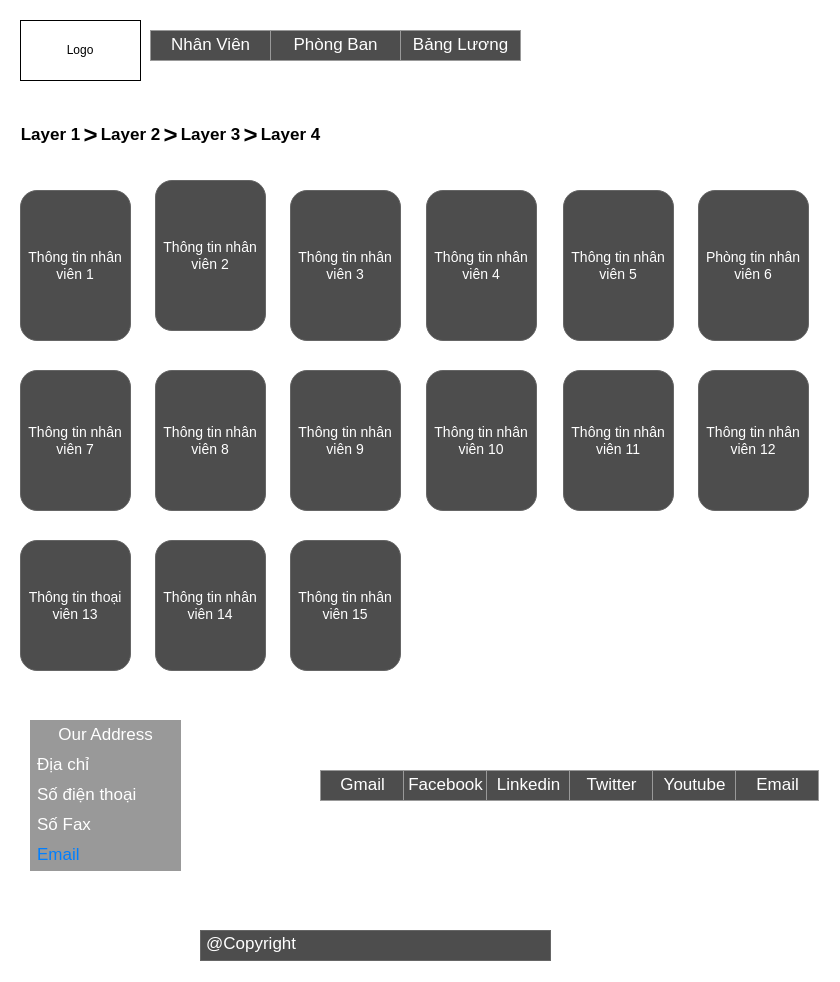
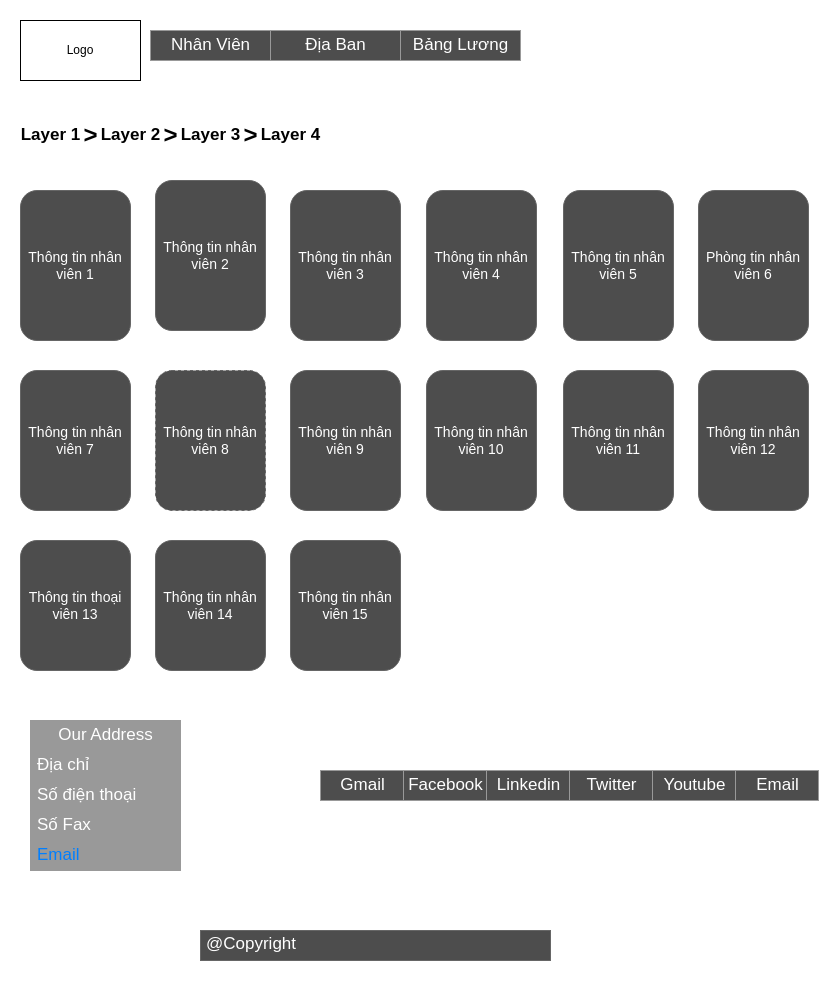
node "Phòng Ban": label "Phòng Ban" -> "Địa Ban"
node "Thông tin nhân viên 8": style solid -> dashed
